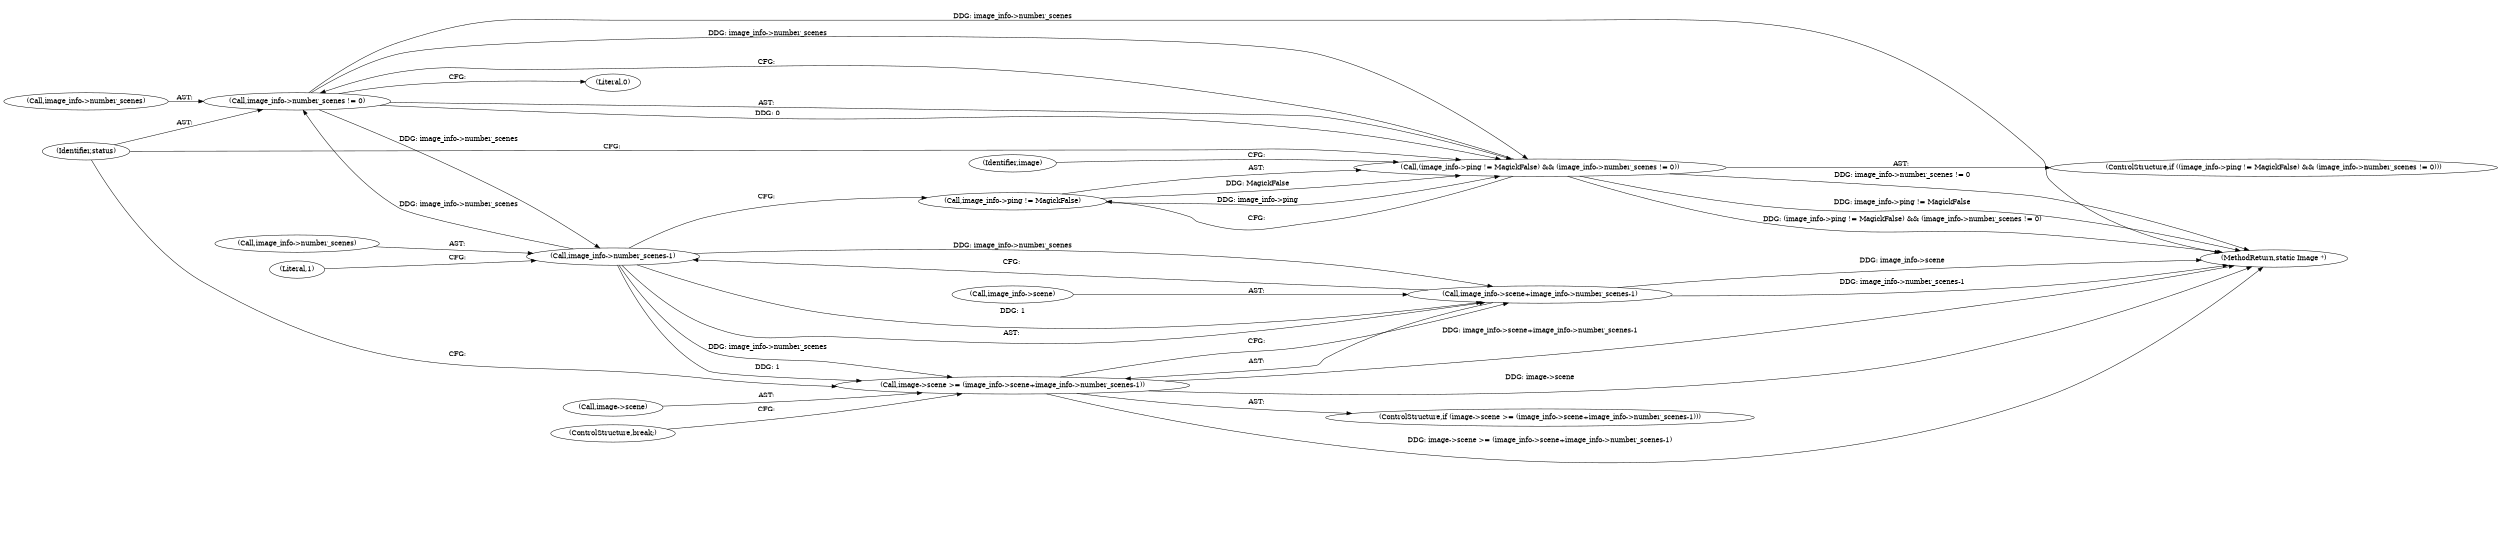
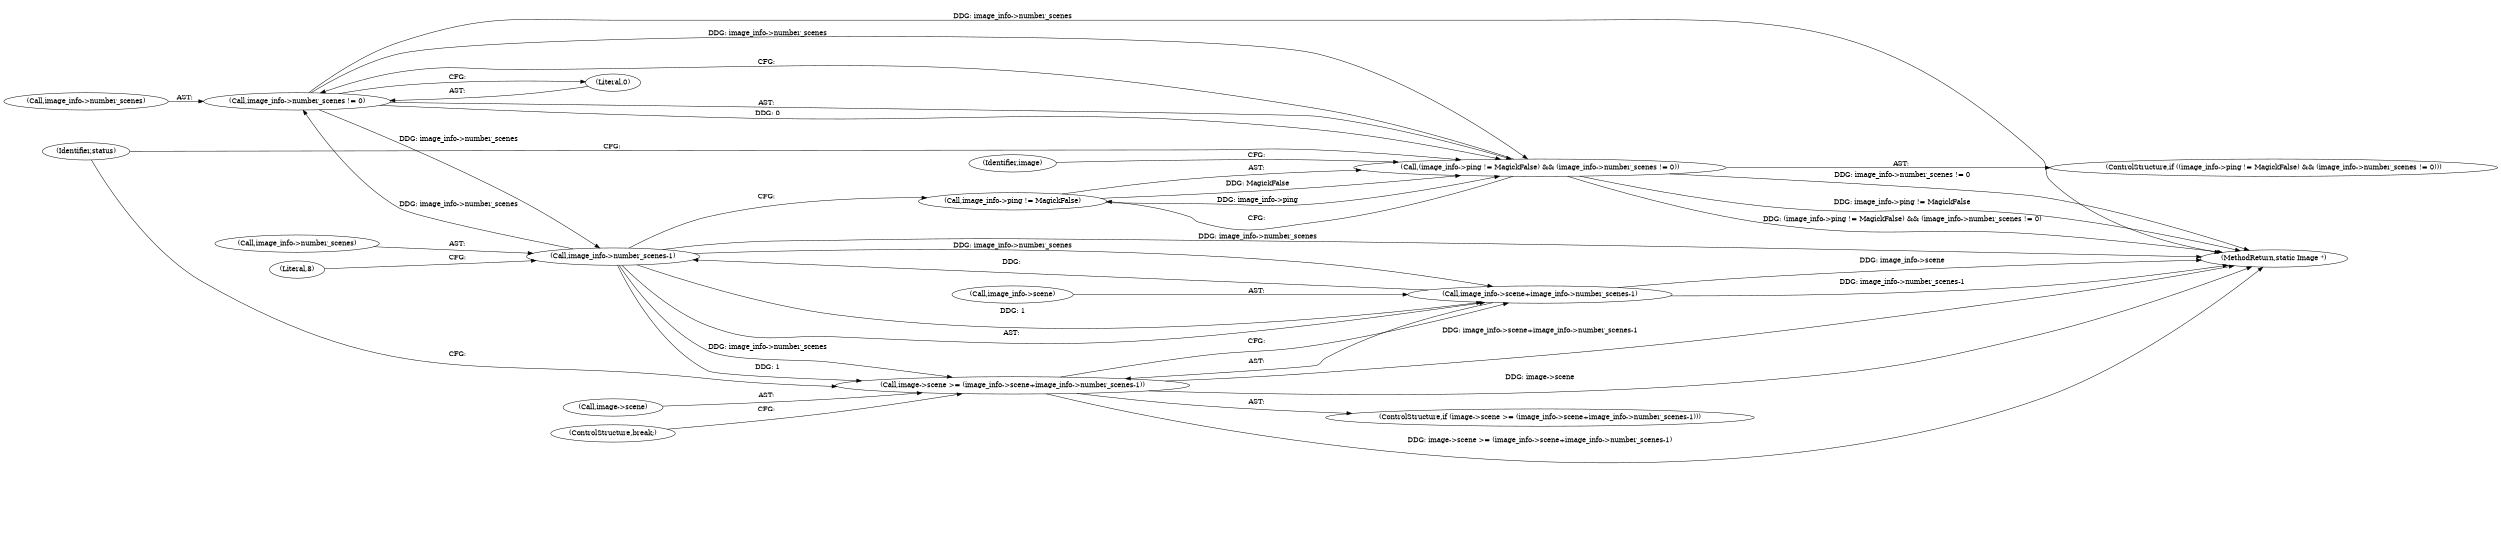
edge "(Identifier,status)" -> "(Call,image_info->number_scenes != 0)": now "(Literal,0)" -> "(Call,image_info->number_scenes != 0)"
edge "(Call,image_info->number_scenes-1)" -> "(MethodReturn,static Image *)": added, label "DDG: image_info->number_scenes"
edge "(Call,image_info->scene+image_info->number_scenes-1)" -> "(Call,image_info->number_scenes-1)": label "CFG: " -> "DDG: "
node "(Literal,1)": label "(Literal,1)" -> "(Literal,8)"
